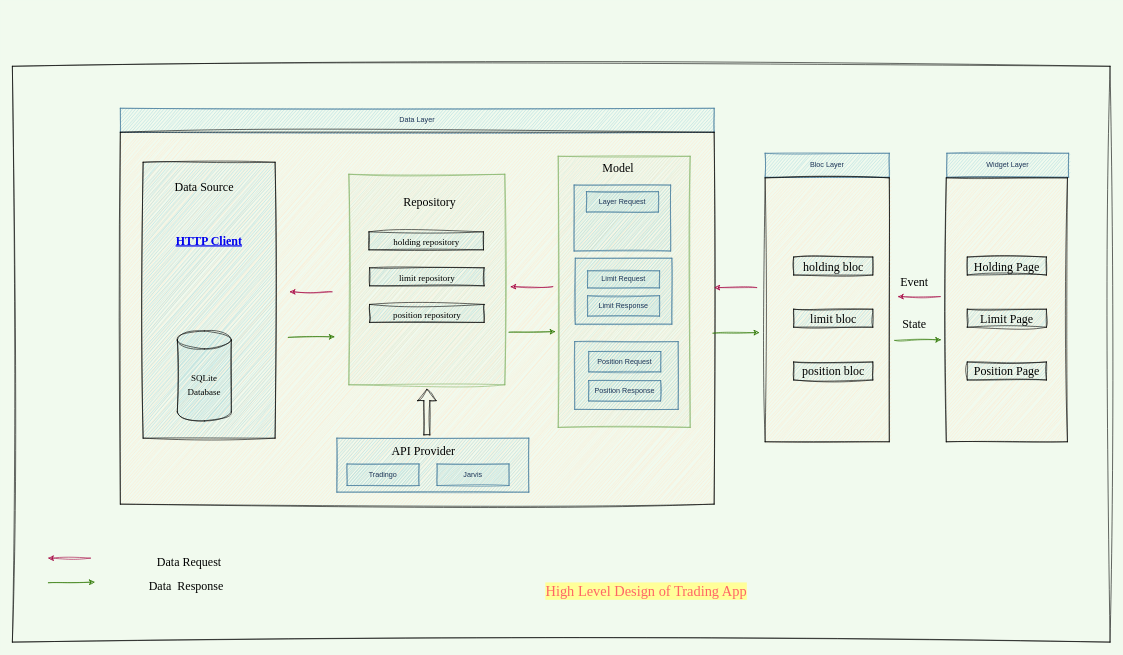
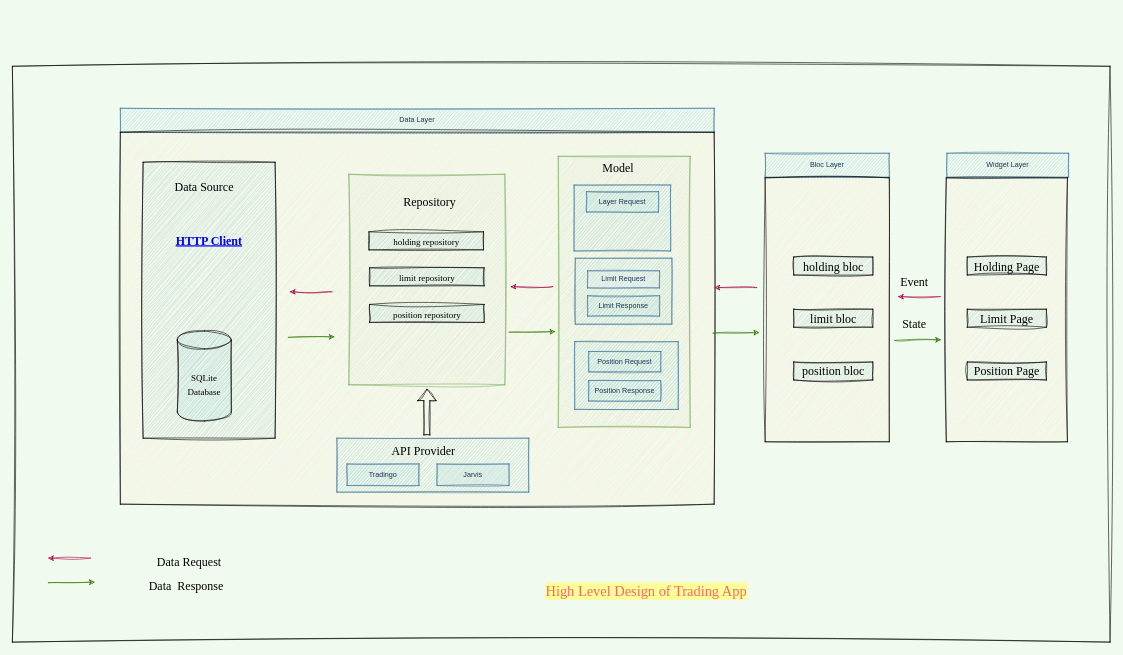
node "Limit Request": fillcolor #a8dadc -> #dae8fc
